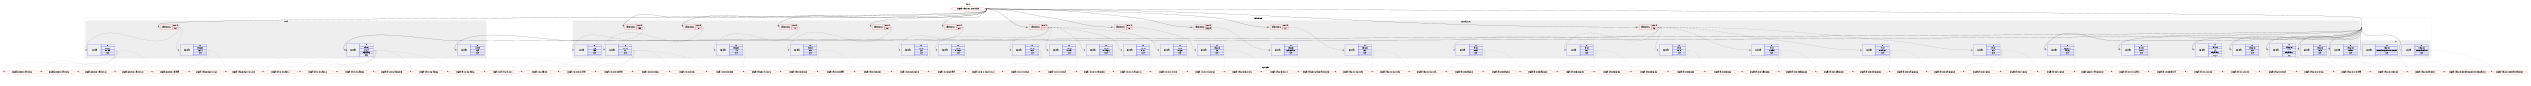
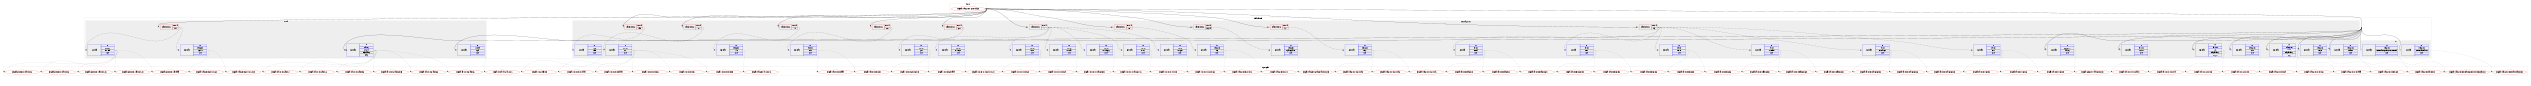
node "portage://net-print/cups-2.2.12": removed
node "portage://dev-libs/qtcore2-2.9.9": label "portage://dev-libs/qtcore2-2.9.9" -> "portage://dev-libs/libxml2-2.9.9"
